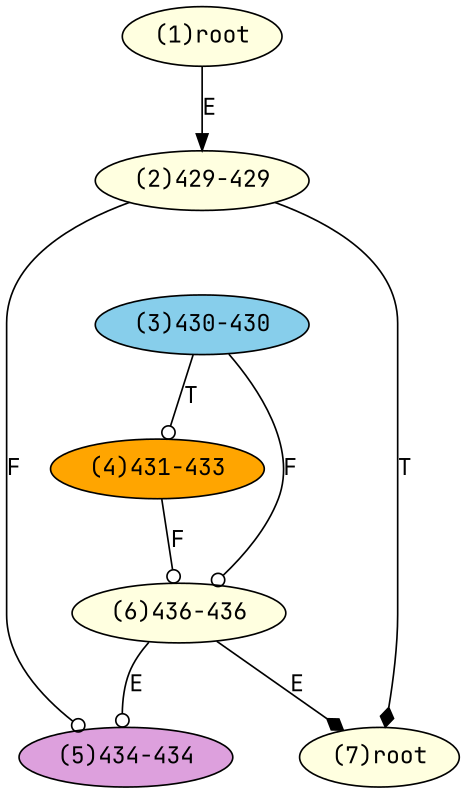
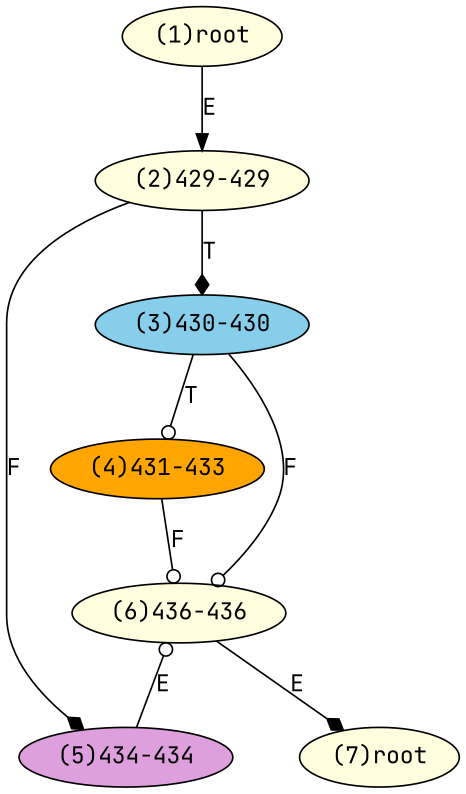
edge "(2)429-429" -> "(7)root": now "(2)429-429" -> "(3)430-430"
edge "(2)429-429" -> "(5)434-434": arrowhead odot -> diamond
edge "(6)436-436" -> "(5)434-434": reversed
